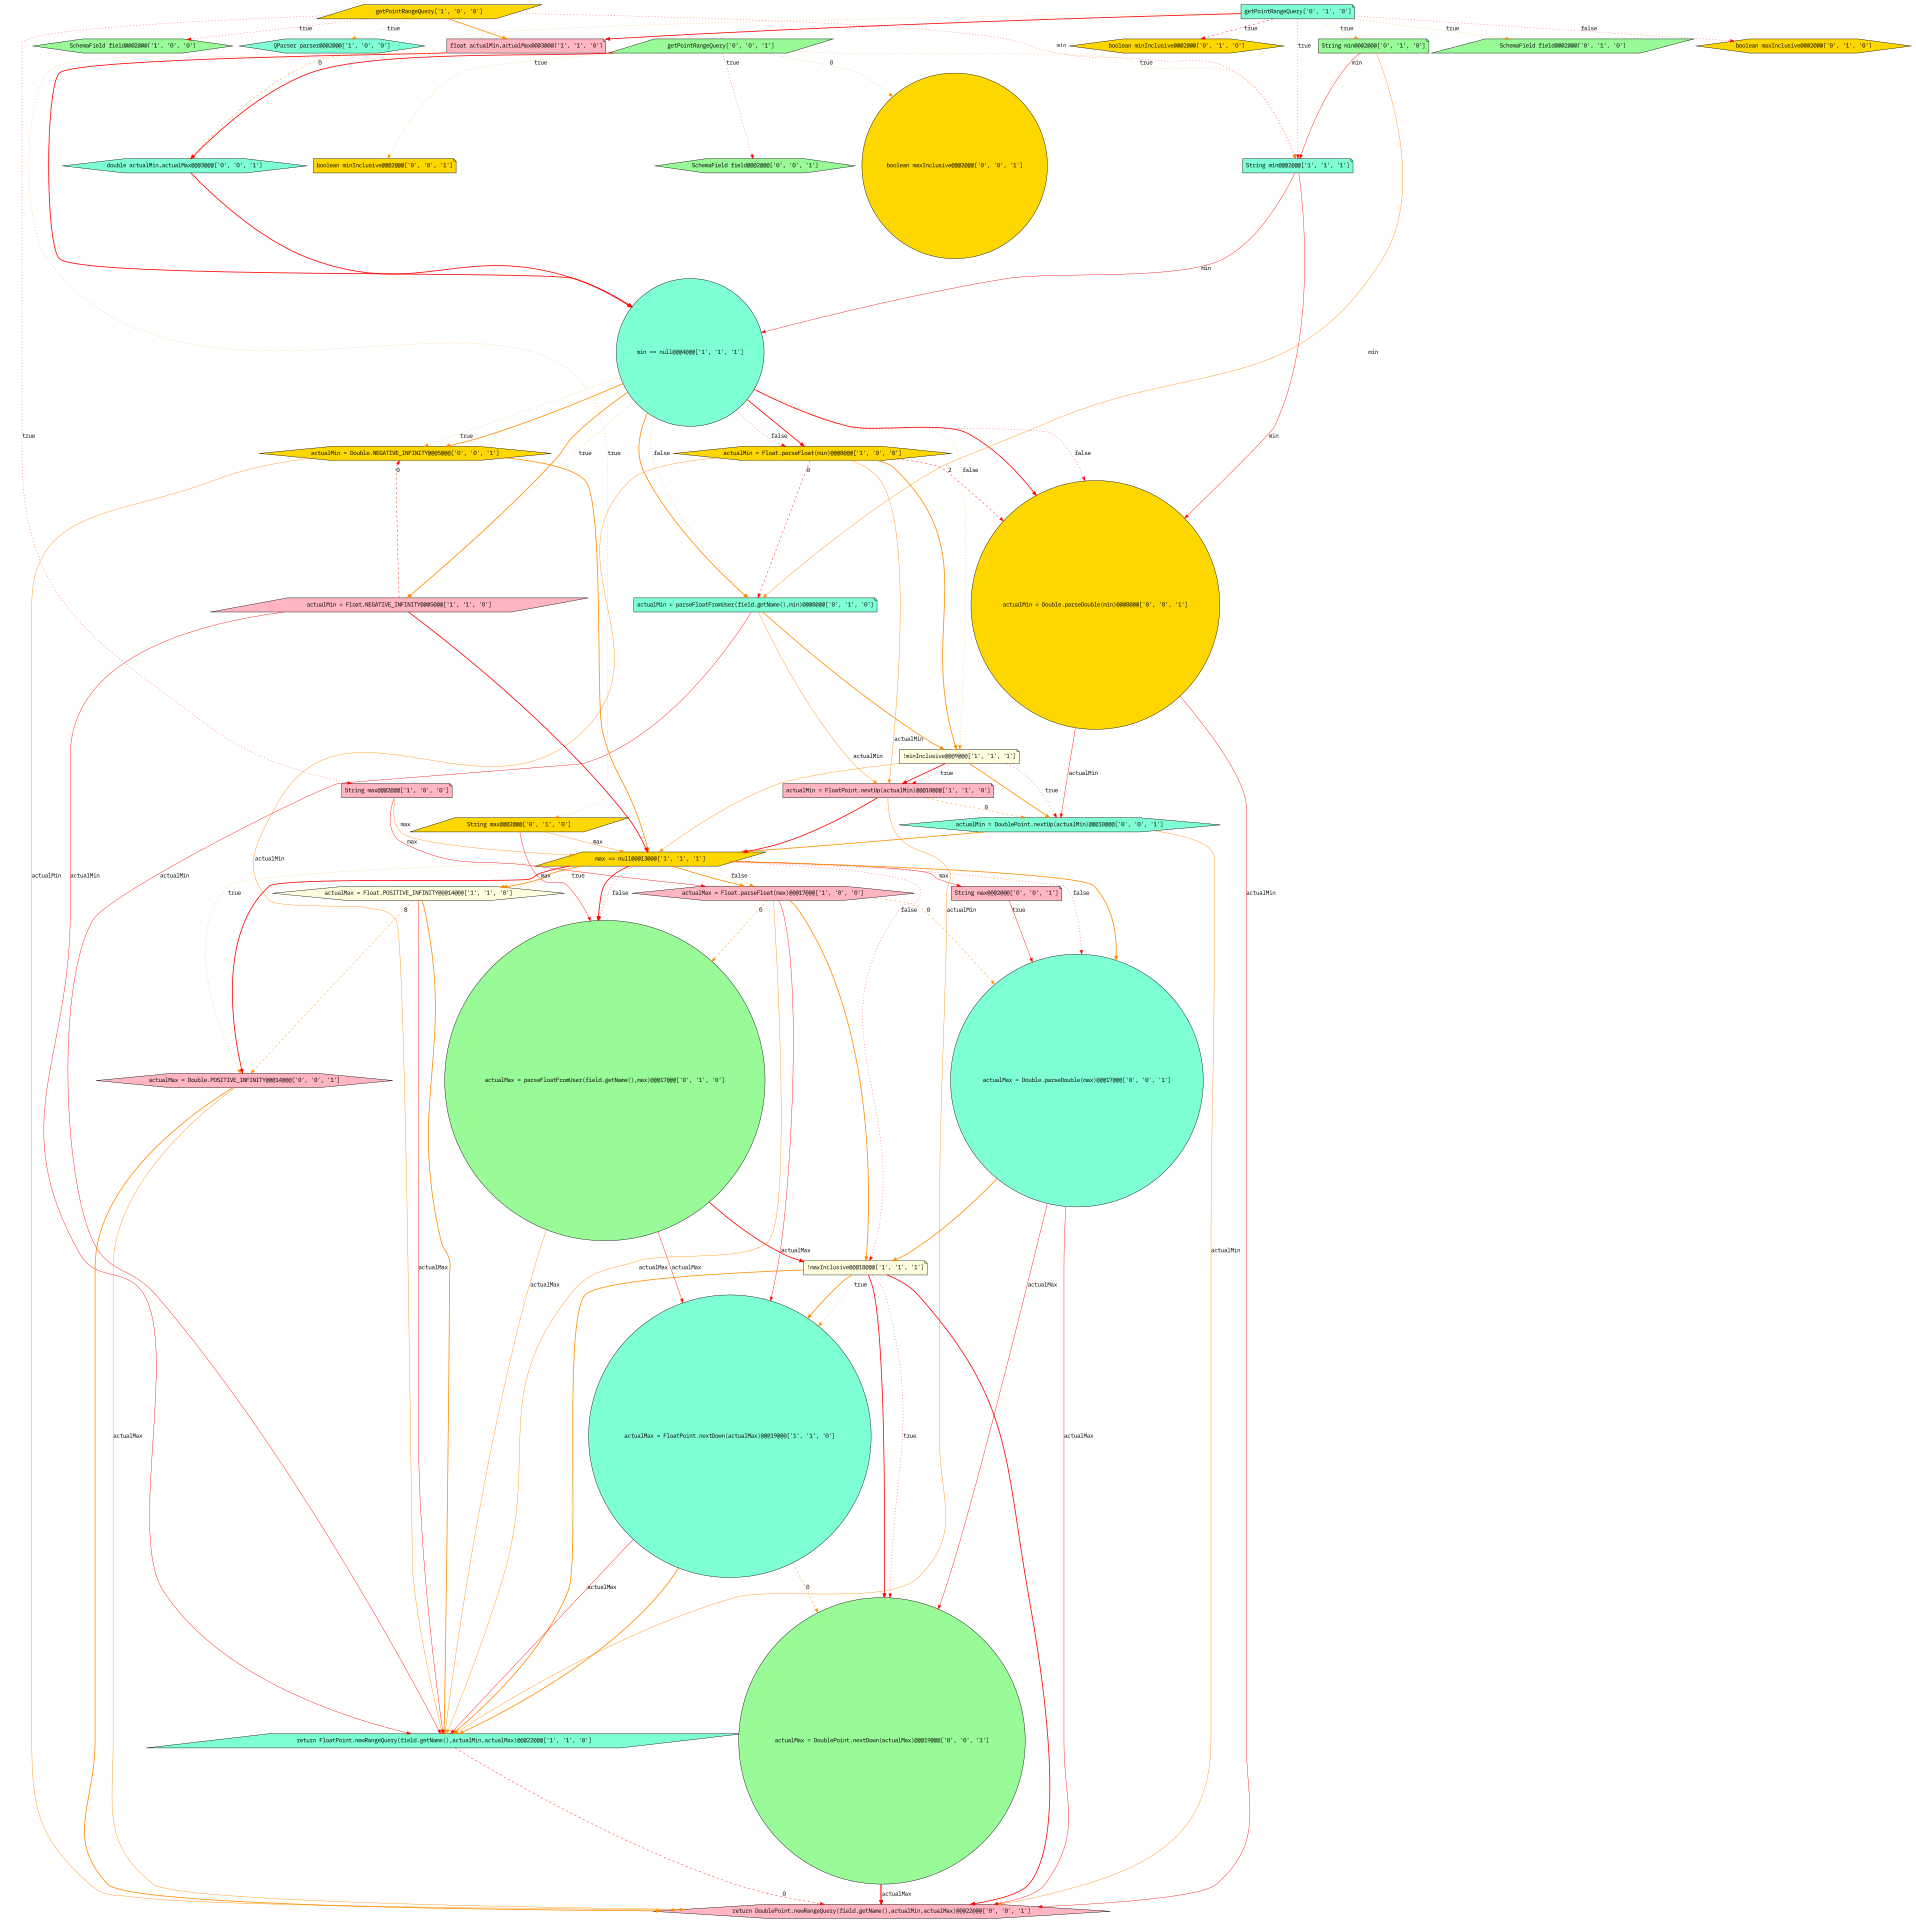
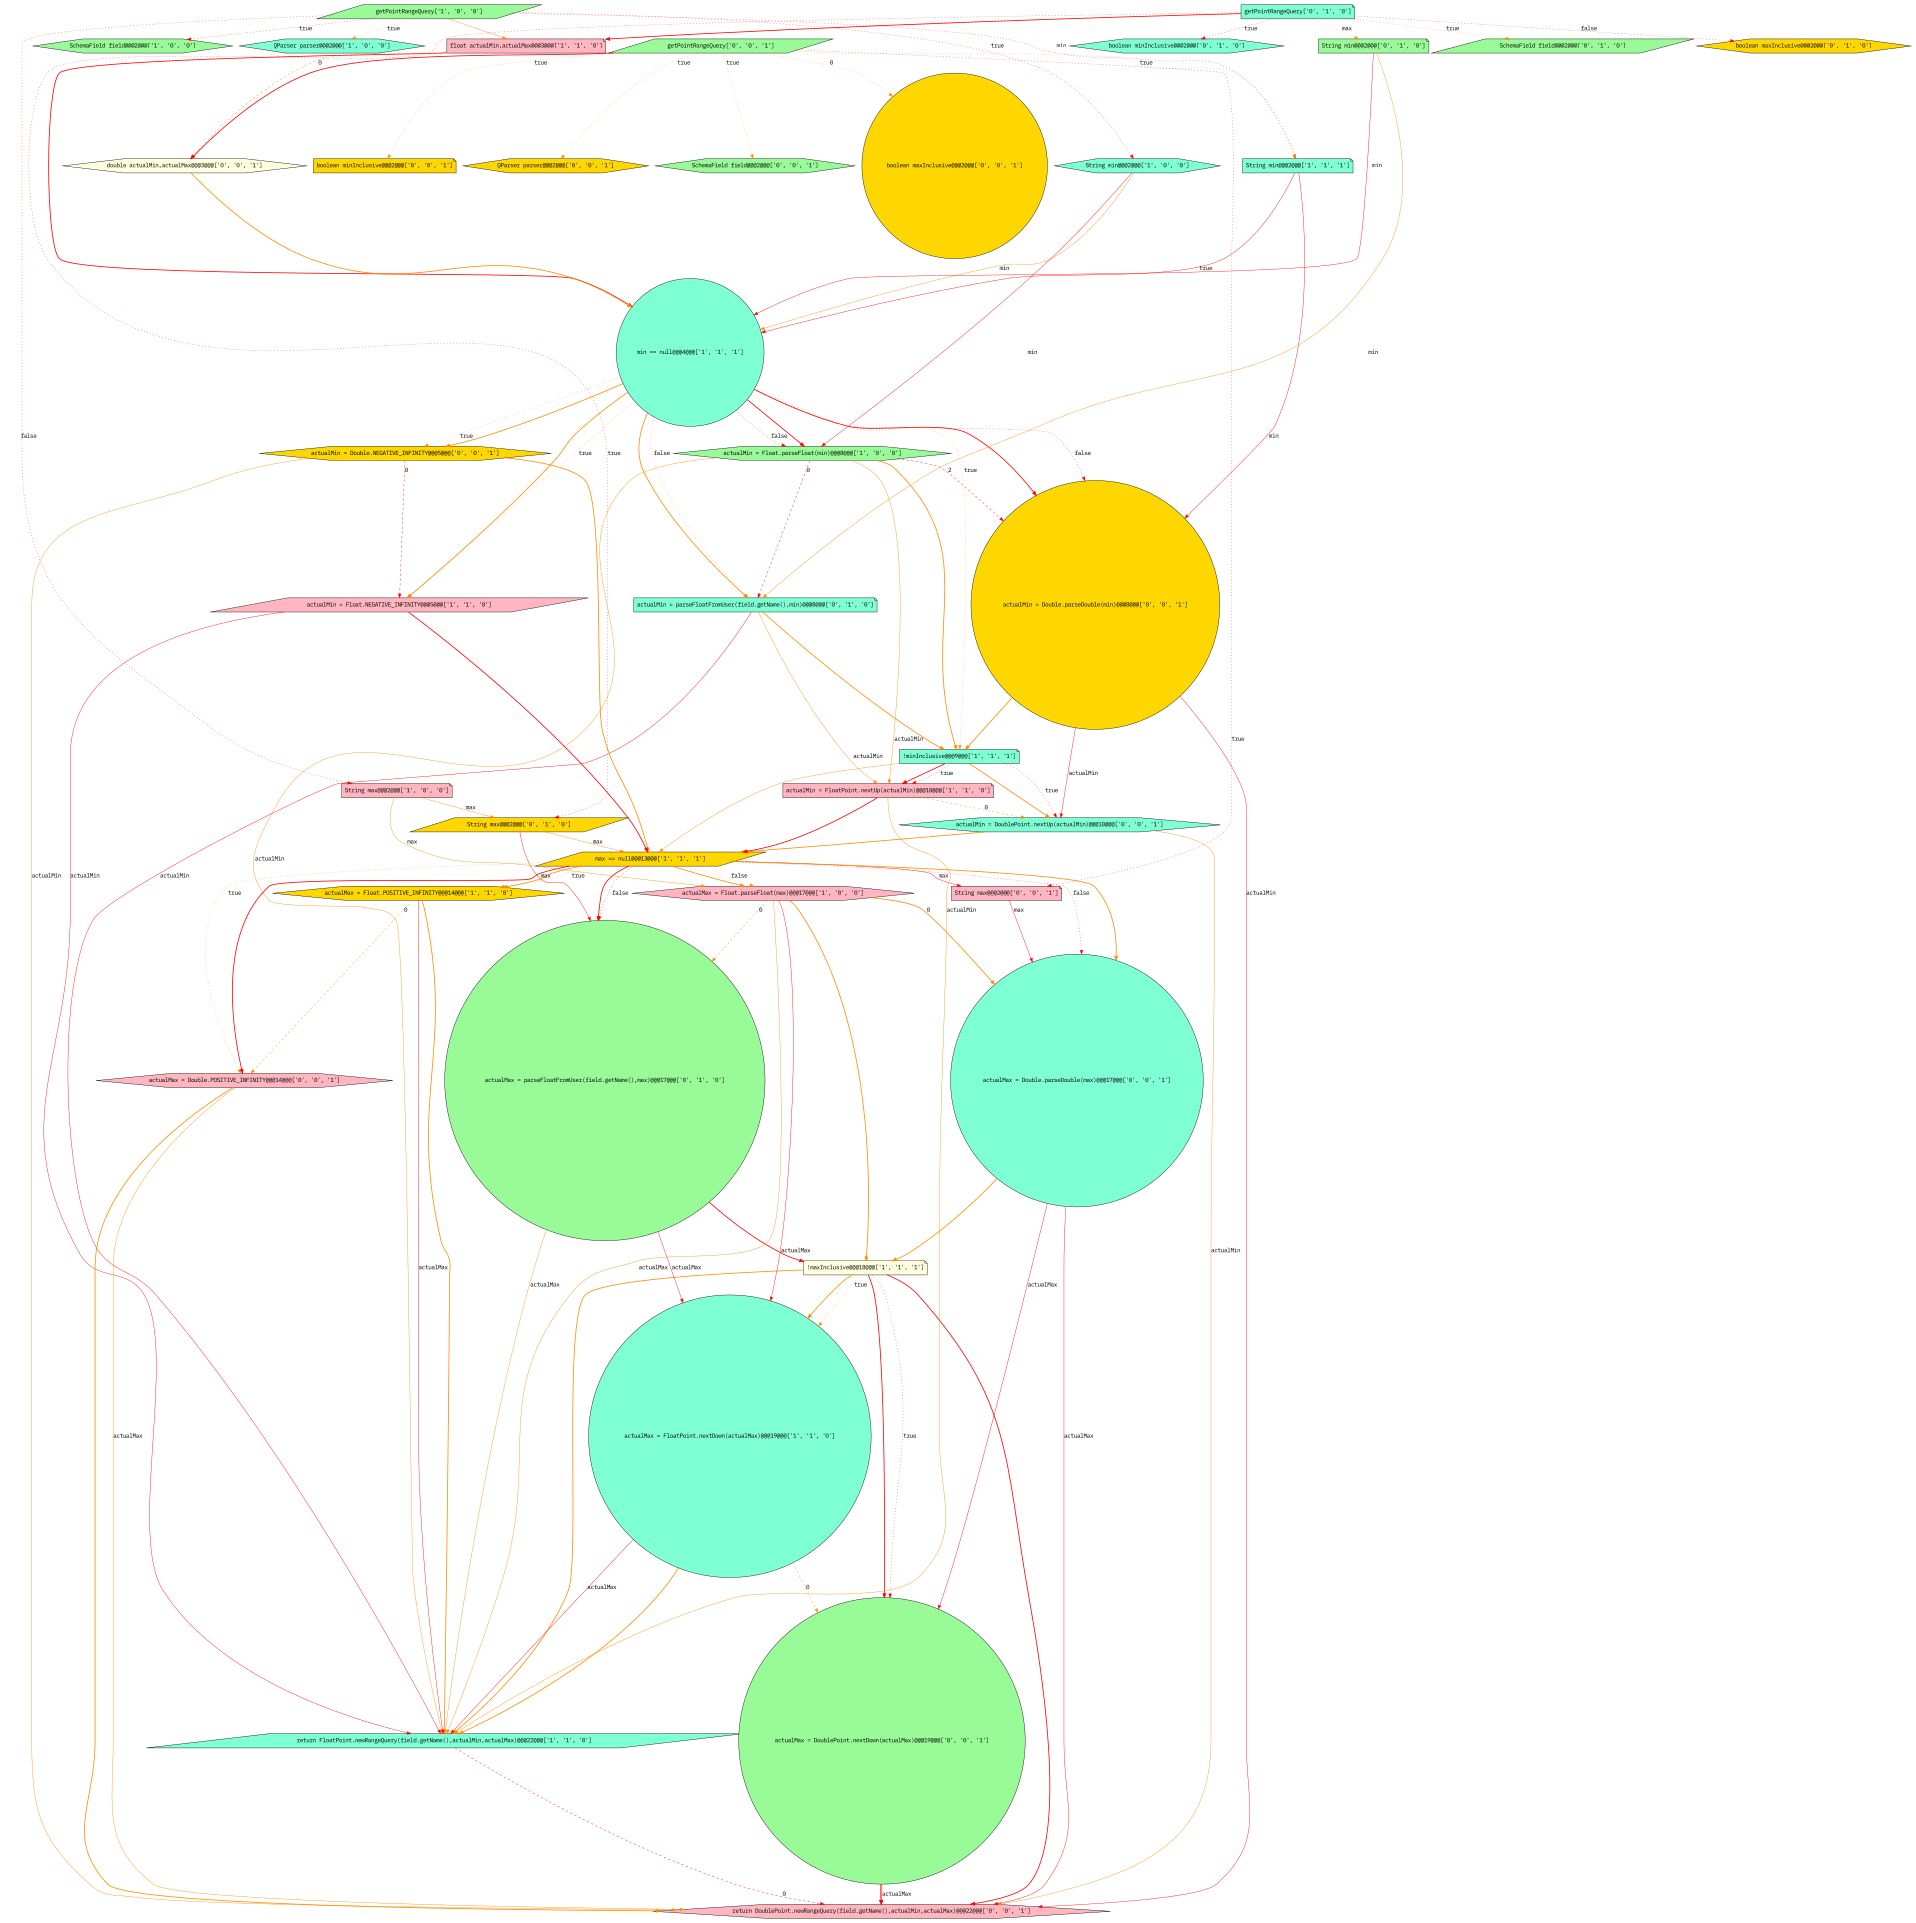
node "getPointRangeQuery['1', '0', '0']": fillcolor gold -> palegreen
edge "getPointRangeQuery['1', '0', '0']" -> "float actualMin,actualMax@@@3@@@['1', '1', '0']": style bold -> solid
edge "getPointRangeQuery['0', '1', '0']" -> "boolean minInclusive@@@2@@@['0', '1', '0']": style dashed -> dotted
edge "getPointRangeQuery['0', '1', '0']" -> "String min@@@2@@@['0', '1', '0']": label "true" -> "max"
node "boolean minInclusive@@@2@@@['0', '1', '0']": fillcolor gold -> aquamarine
edge "getPointRangeQuery['0', '1', '0']" -> "String max@@@2@@@['0', '1', '0']": color darkorange -> red
edge "getPointRangeQuery['0', '1', '0']" -> "String min@@@2@@@['1', '1', '1']": removed, label "true"
edge "String min@@@2@@@['0', '1', '0']" -> "String min@@@2@@@['1', '1', '1']": now "String min@@@2@@@['0', '1', '0']" -> "min == null@@@4@@@['1', '1', '1']"
edge "getPointRangeQuery['0', '0', '1']" -> "SchemaField field@@@2@@@['0', '0', '1']": color red -> darkorange
node "double actualMin,actualMax@@@3@@@['0', '0', '1']": fillcolor aquamarine -> lightyellow
node "QParser parser@@@2@@@['0', '0', '1']": added
node "String min@@@2@@@['1', '0', '0']": added
edge "String min@@@2@@@['1', '1', '1']" -> "min == null@@@4@@@['1', '1', '1']": label "min" -> "true"
edge "double actualMin,actualMax@@@3@@@['0', '0', '1']" -> "min == null@@@4@@@['1', '1', '1']": color red -> darkorange
edge "getPointRangeQuery['0', '0', '1']" -> "String max@@@2@@@['0', '0', '1']": added, label "true"
edge "getPointRangeQuery['1', '0', '0']" -> "String max@@@2@@@['1', '0', '0']": label "true" -> "false"
node "actualMin = Float.parseFloat(min)@@@8@@@['1', '0', '0']": fillcolor gold -> palegreen
edge "min == null@@@4@@@['1', '1', '1']" -> "!minInclusive@@@9@@@['1', '1', '1']": label "false" -> "true"
edge "actualMin = Float.NEGATIVE_INFINITY@@@5@@@['1', '1', '0']" -> "actualMin = Double.NEGATIVE_INFINITY@@@5@@@['0', '0', '1']": reversed
edge "actualMin = Double.parseDouble(min)@@@8@@@['0', '0', '1']" -> "!minInclusive@@@9@@@['1', '1', '1']": added
node "!minInclusive@@@9@@@['1', '1', '1']": fillcolor lightyellow -> aquamarine
edge "String max@@@2@@@['1', '0', '0']" -> "max == null@@@13@@@['1', '1', '1']": now "String max@@@2@@@['1', '0', '0']" -> "String max@@@2@@@['0', '1', '0']"
edge "String max@@@2@@@['1', '0', '0']" -> "actualMax = Float.parseFloat(max)@@@17@@@['1', '0', '0']": color red -> darkorange
node "actualMax = Float.POSITIVE_INFINITY@@@14@@@['1', '1', '0']": fillcolor lightyellow -> gold
edge "actualMax = Float.POSITIVE_INFINITY@@@14@@@['1', '1', '0']" -> "actualMax = Double.POSITIVE_INFINITY@@@14@@@['0', '0', '1']": label "8" -> "0"
edge "String max@@@2@@@['0', '0', '1']" -> "actualMax = Double.parseDouble(max)@@@17@@@['0', '0', '1']": label "true" -> "max"
edge "actualMax = Float.parseFloat(max)@@@17@@@['1', '0', '0']" -> "actualMax = Double.parseDouble(max)@@@17@@@['0', '0', '1']": style dashed -> bold
edge "max == null@@@13@@@['1', '1', '1']" -> "!maxInclusive@@@18@@@['1', '1', '1']": removed, label "false"
